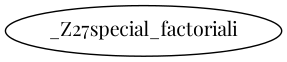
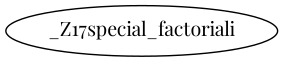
node "_Z27special_factoriali": label "_Z27special_factoriali" -> "_Z17special_factoriali"
